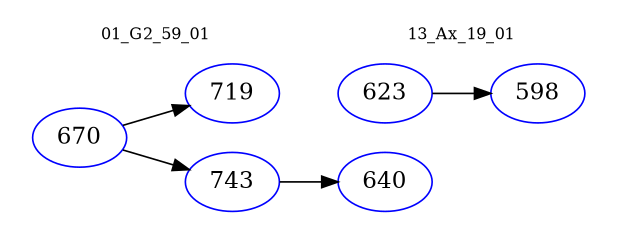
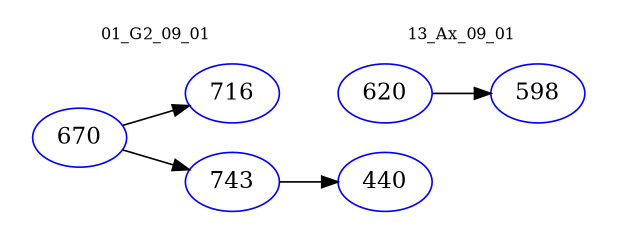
cluster "01_G2_59_01": label "01_G2_59_01" -> "01_G2_09_01"
cluster "13_Ax_19_01": label "13_Ax_19_01" -> "13_Ax_09_01"
node "719": label "719" -> "716"
node "623": label "623" -> "620"
node "640": label "640" -> "440"
